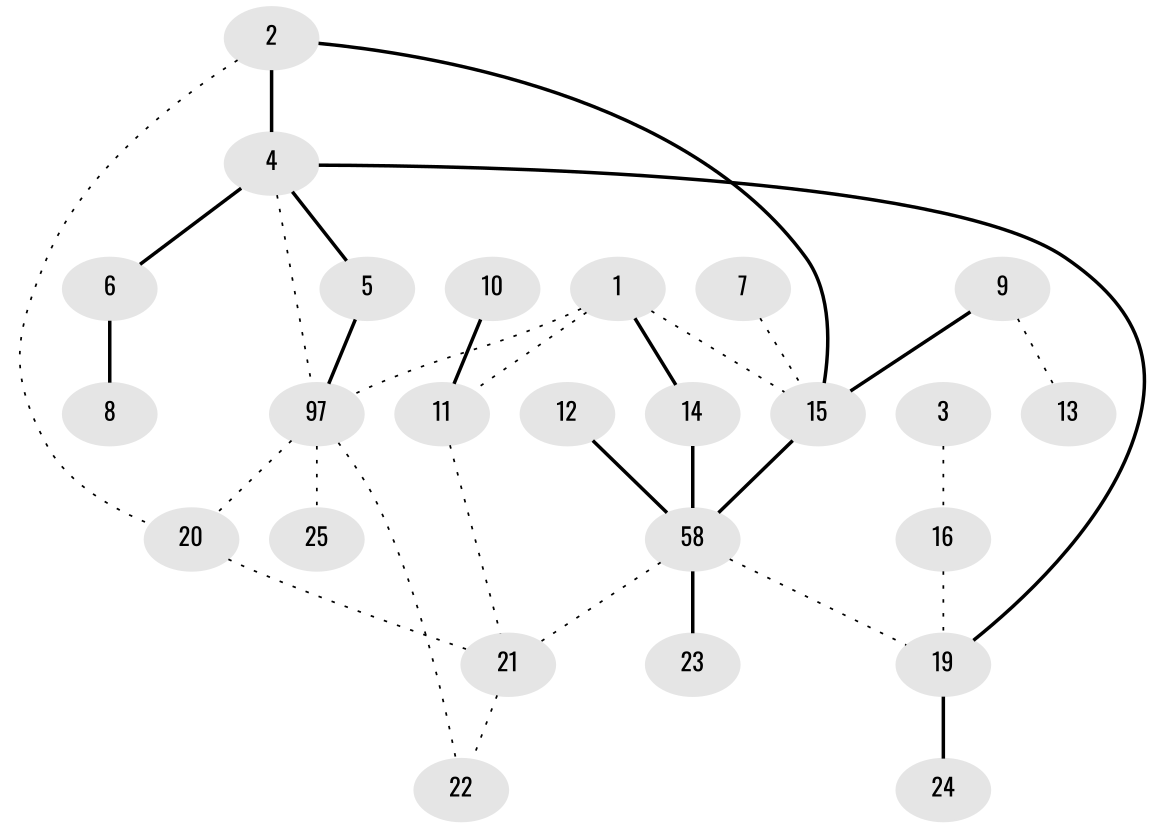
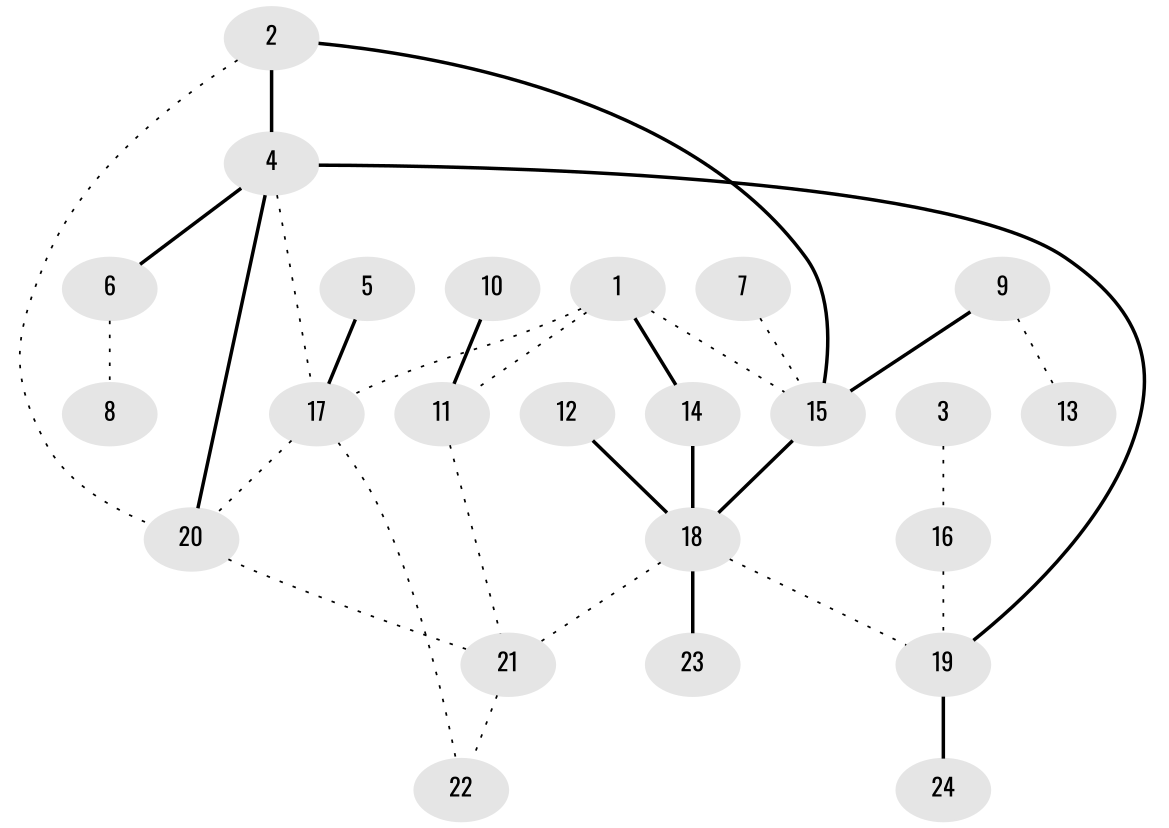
edge "4" -- "5": now "4" -- "20"
edge "6" -- "8": style bold -> dotted
node "97": label "97" -> "17"
node "25": removed
node "58": label "58" -> "18"
